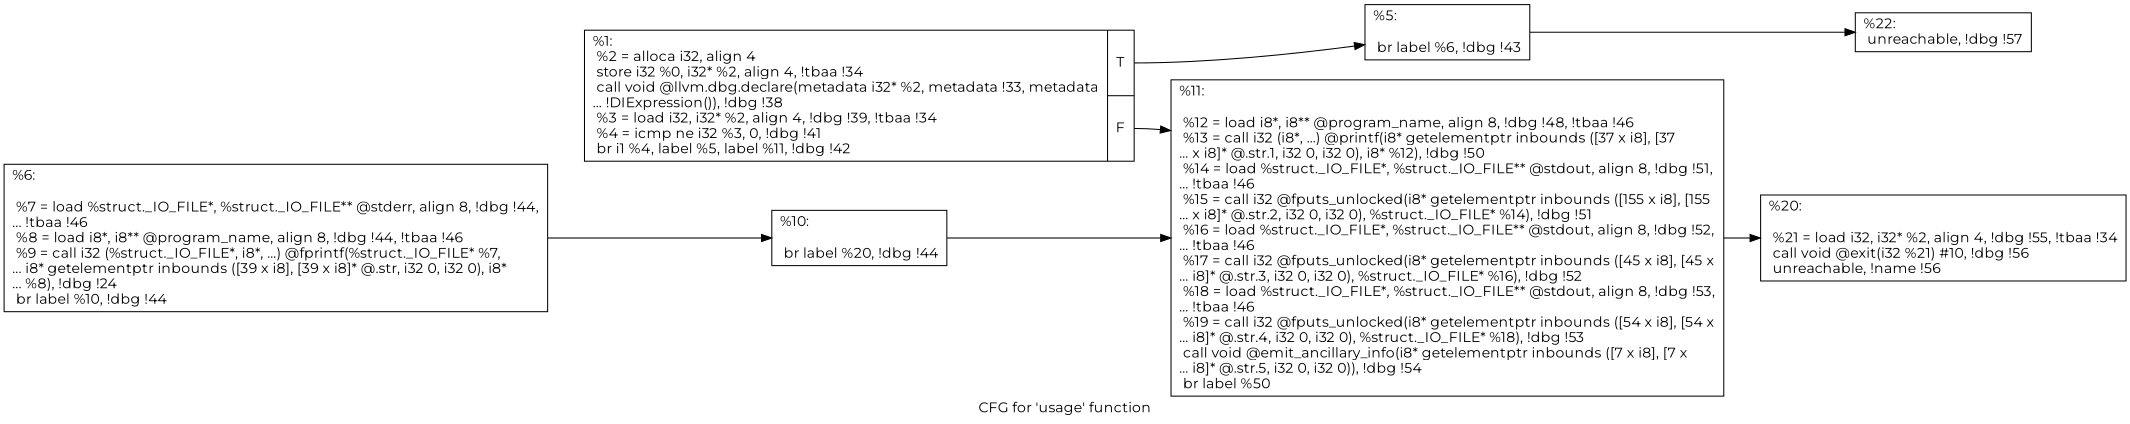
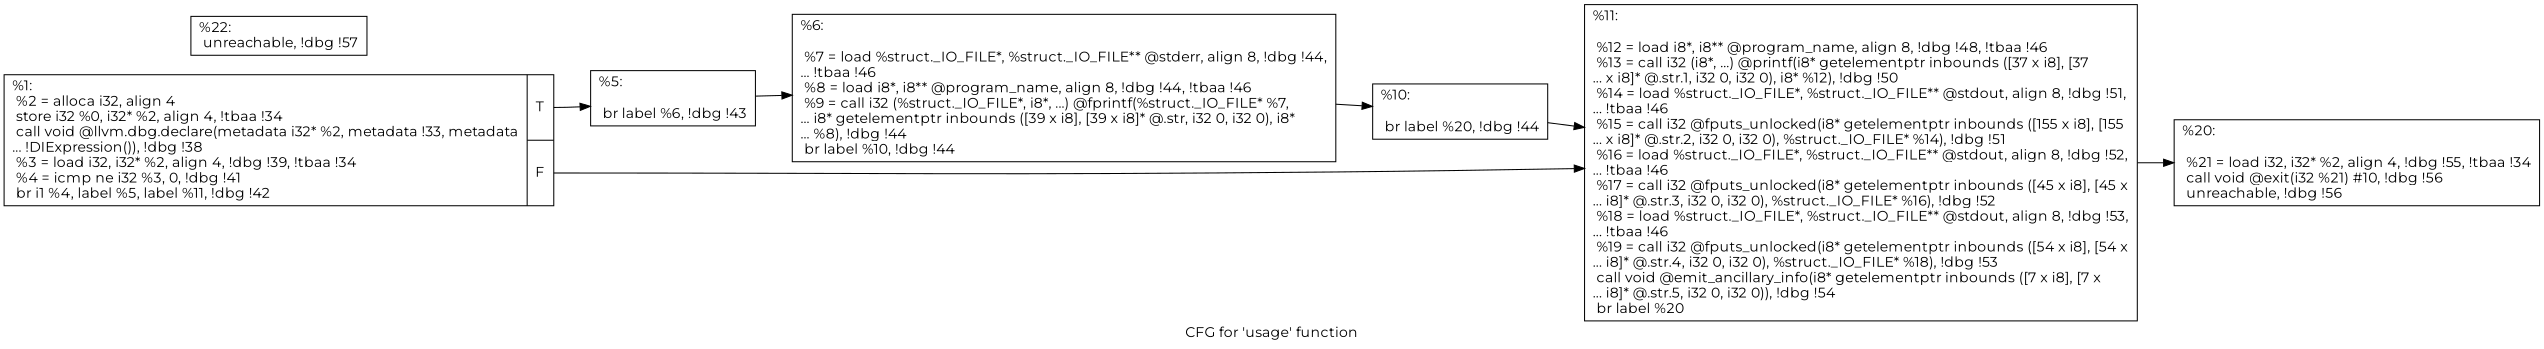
edge "%5:" -> "%22:": now "%5:" -> "%6:"
node "%20:": text "unreachable, !name !56" -> "unreachable, !dbg !56"
node "%6:": text "... %8), !dbg !24" -> "... %8), !dbg !44"
node "%11:": text "br label %50" -> "br label %20"
